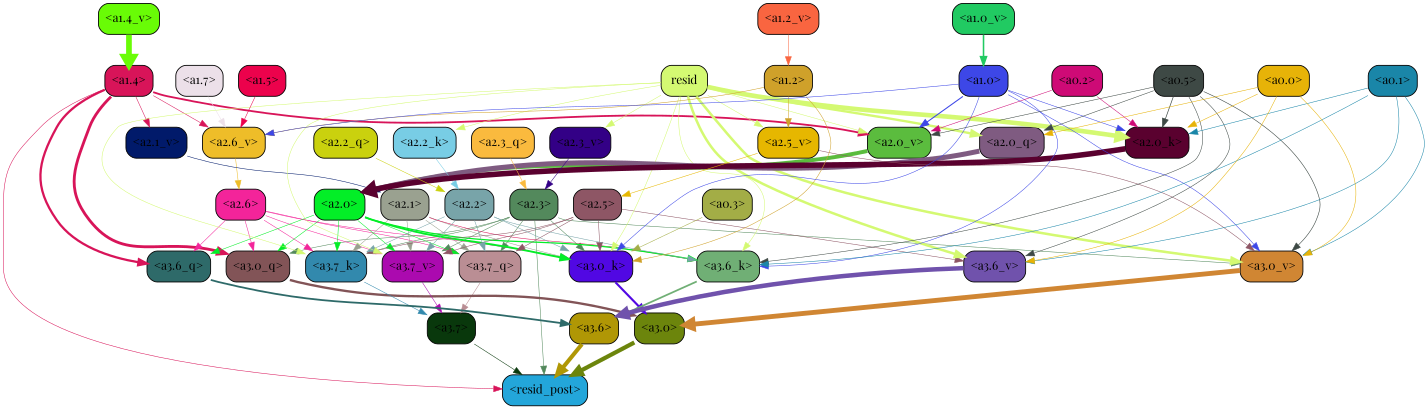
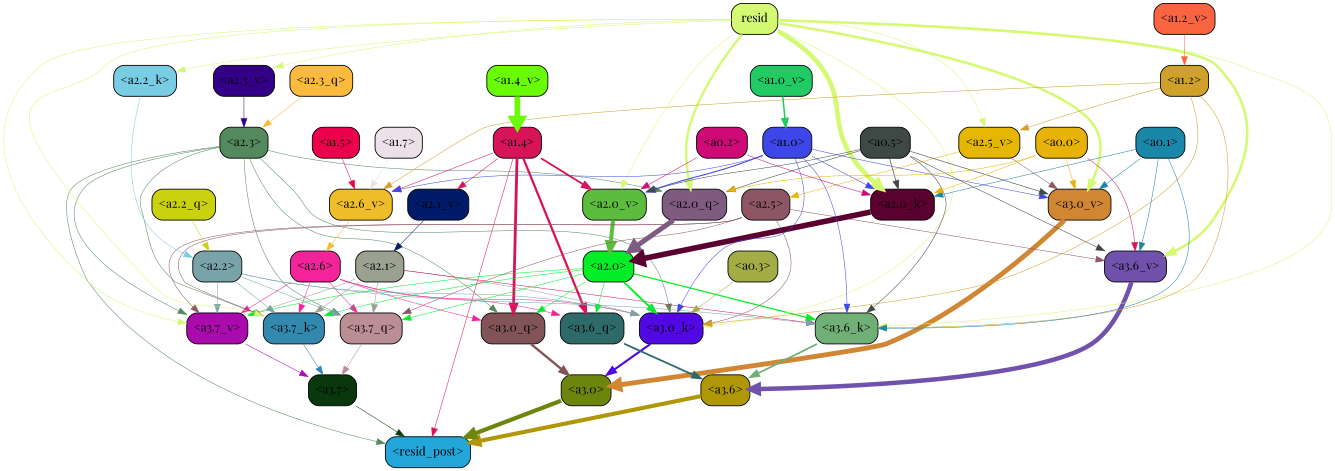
edge "<a0.0>" -> "<a3.6_v>": color #e7b308 -> #d81459
edge "<a2.3>" -> "<a3.0_v>": now "<a2.3>" -> "<a2.0_q>"
edge "<a1.2>" -> "<a3.6_k>": added
